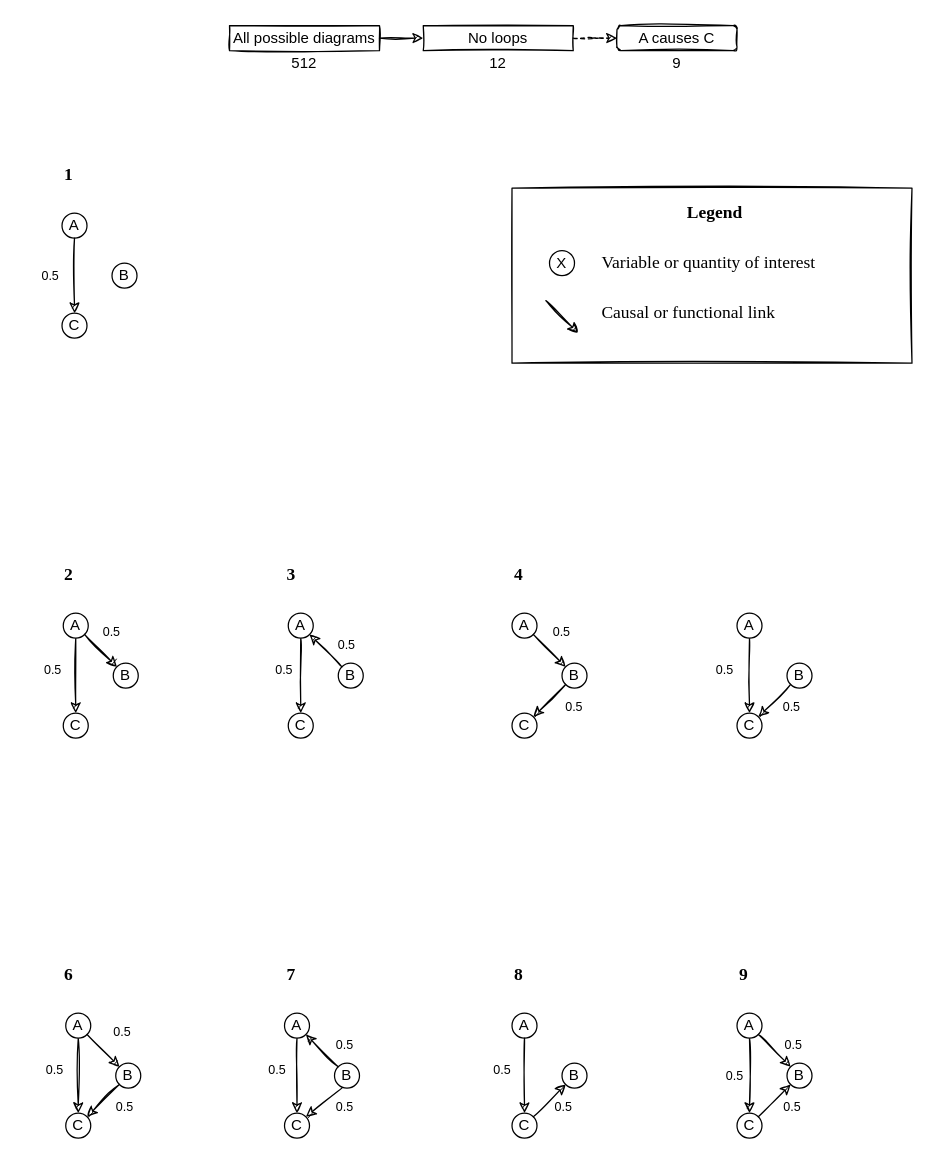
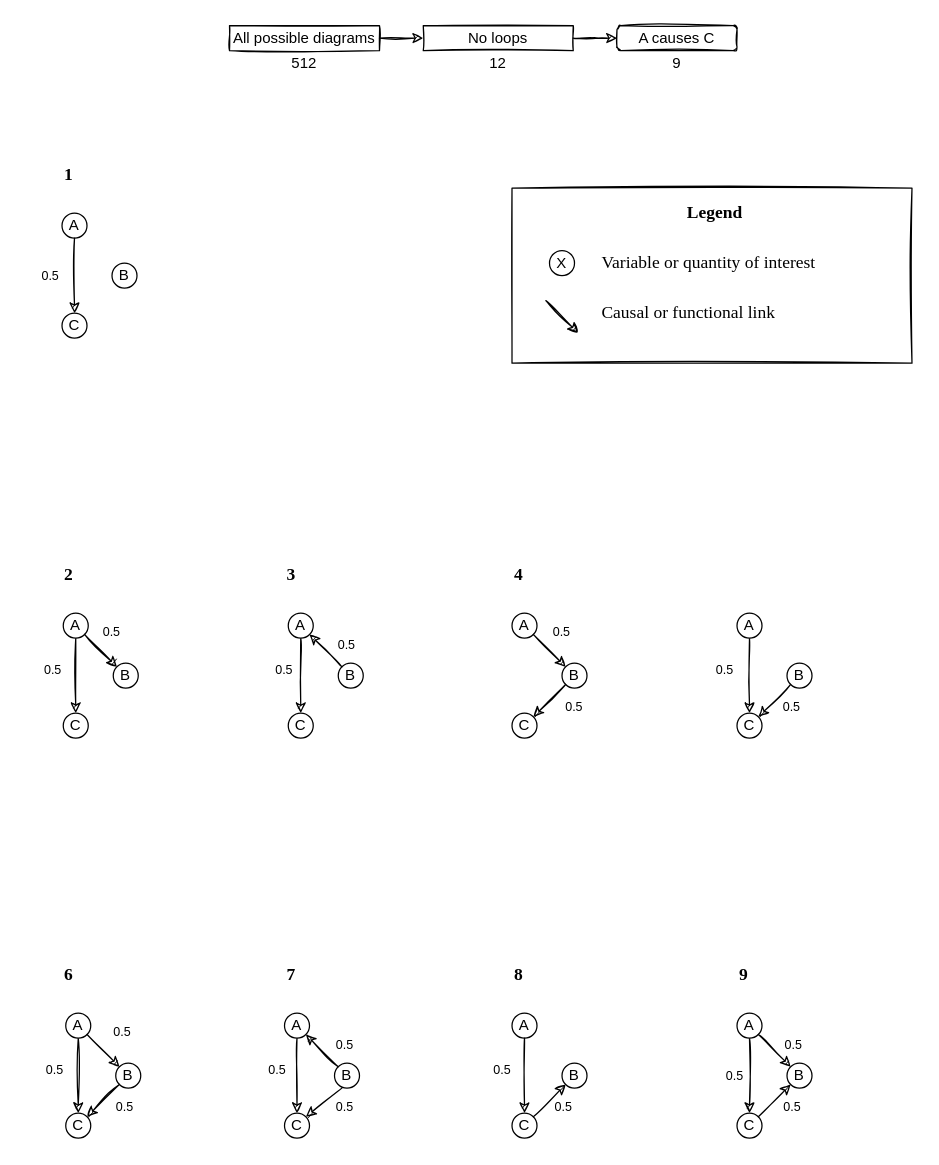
edge "No loops" -> "A causes C": style dashed -> solid
